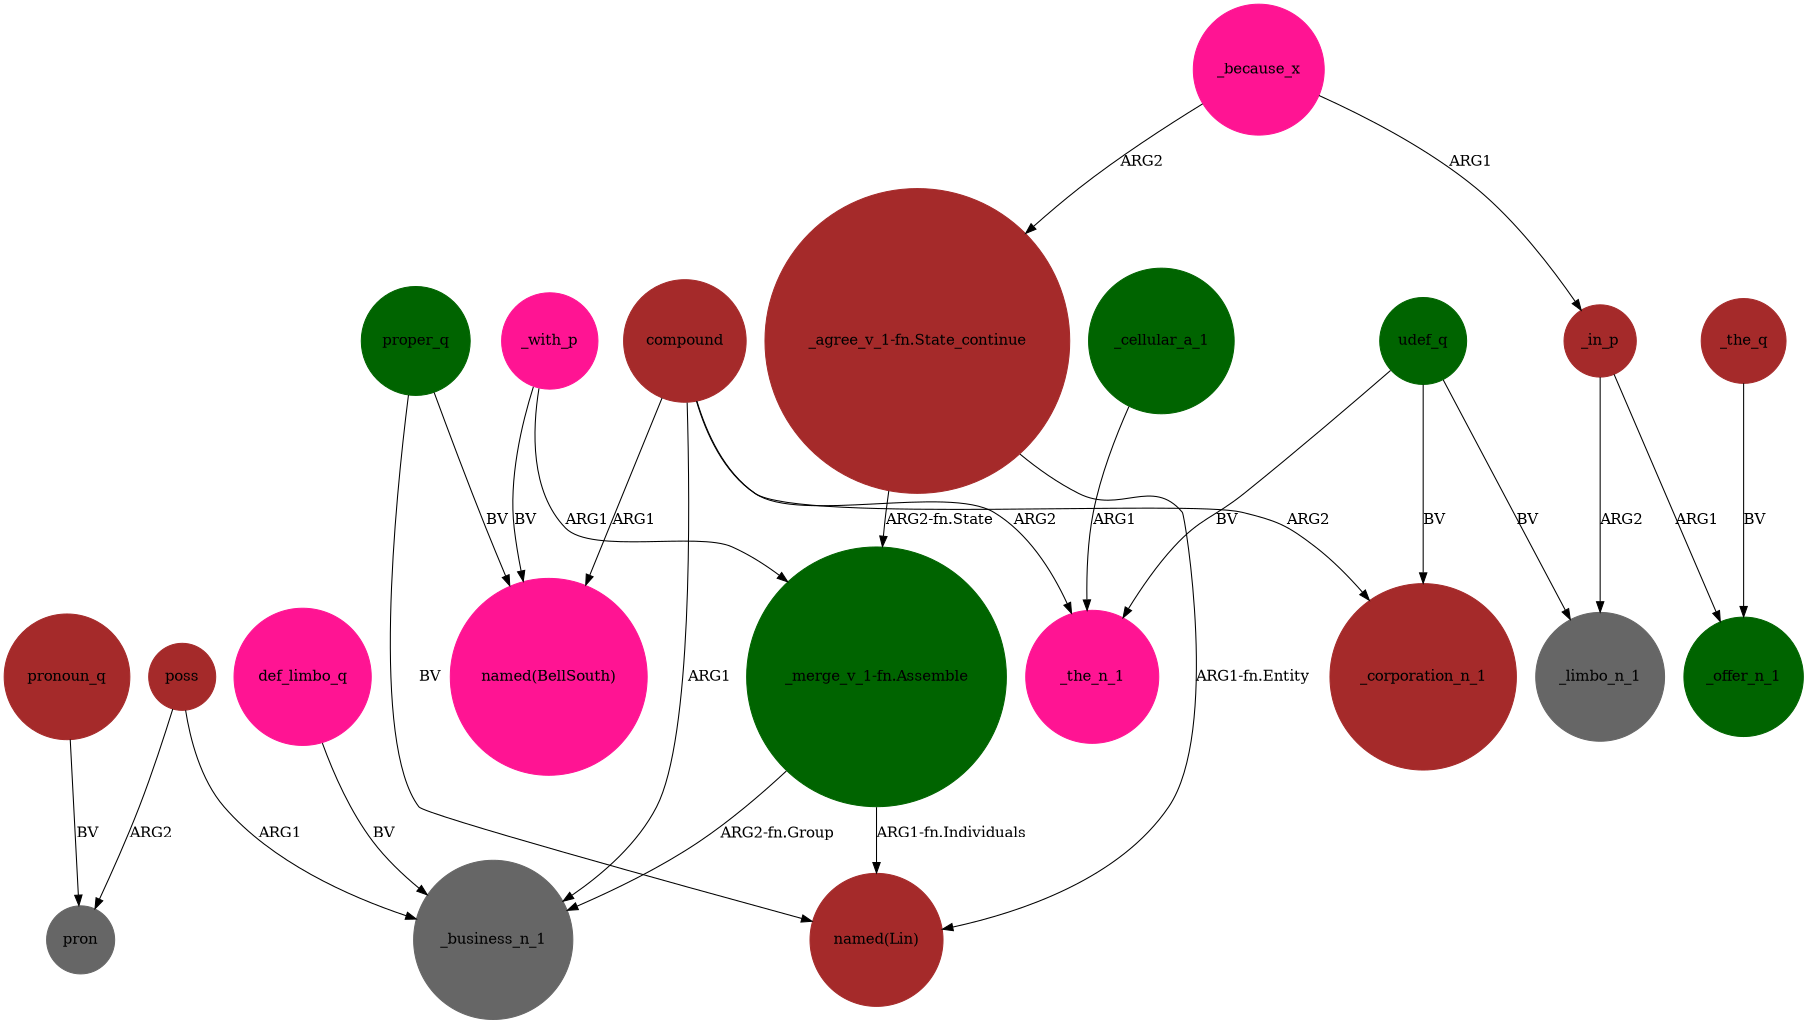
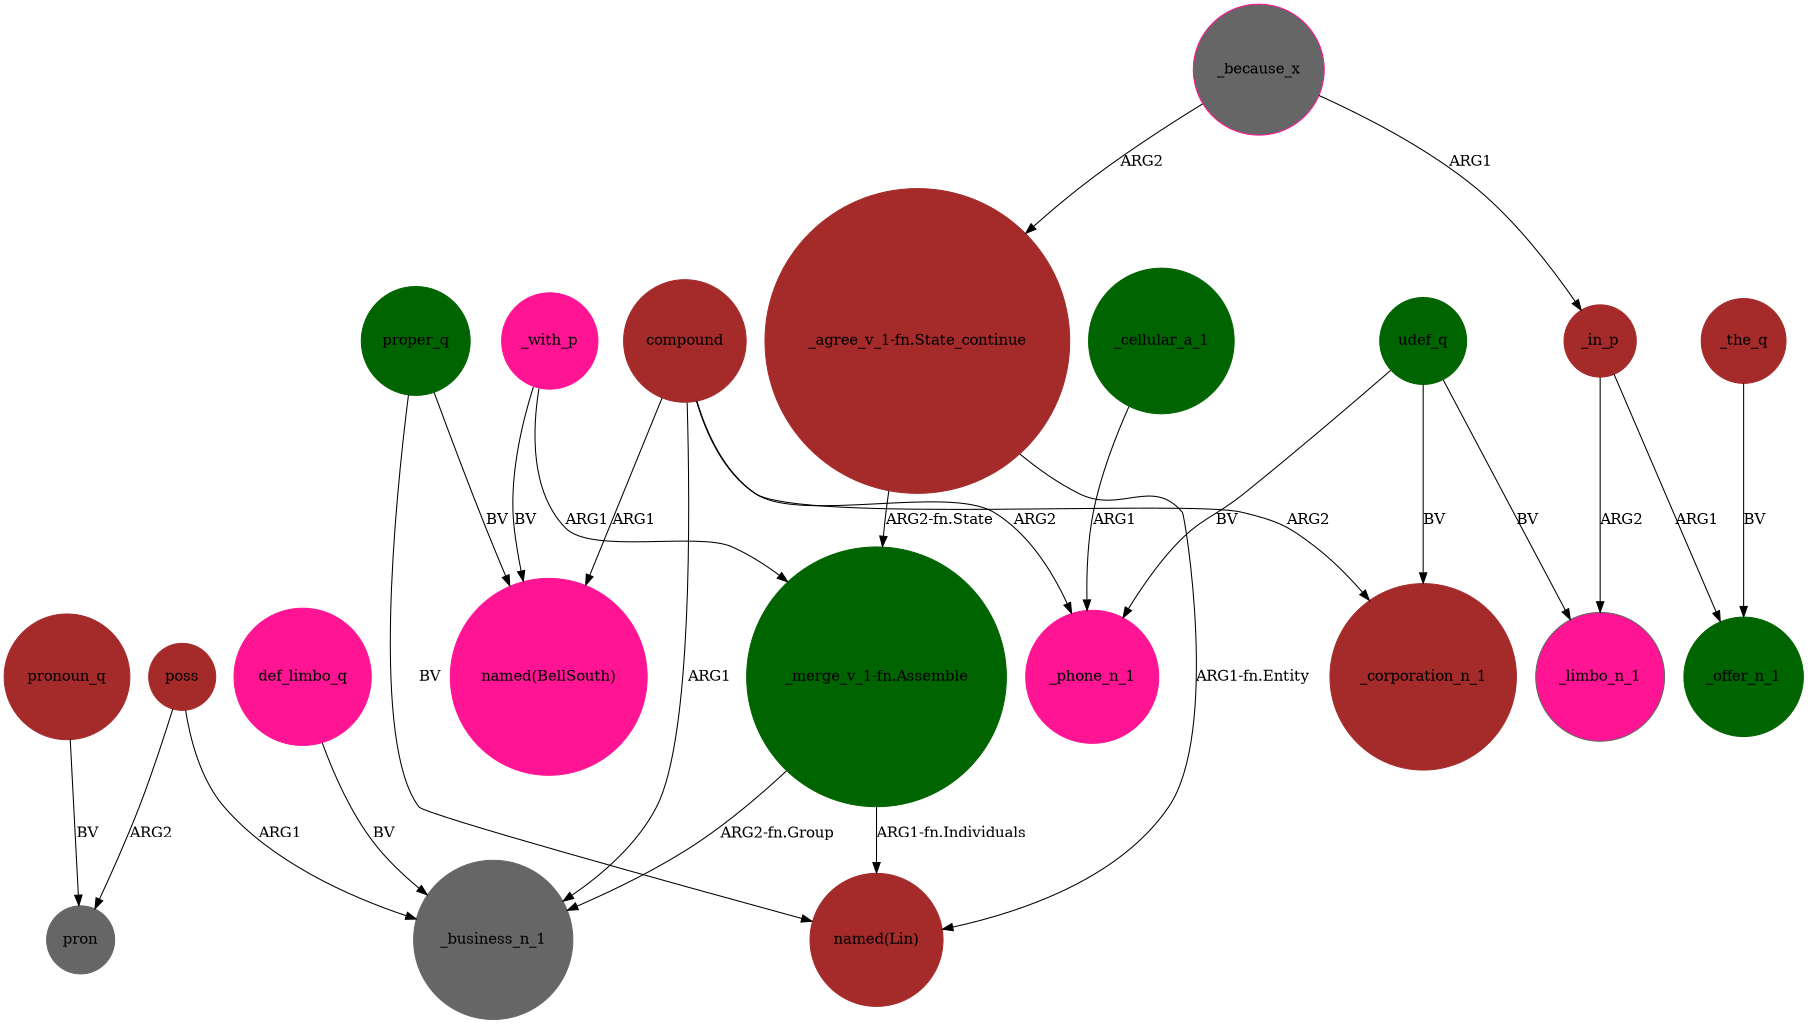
node "_because_x": fillcolor deeppink -> gray40
node "_the_n_1": label "_the_n_1" -> "_phone_n_1"
node "_limbo_n_1": fillcolor gray40 -> deeppink
